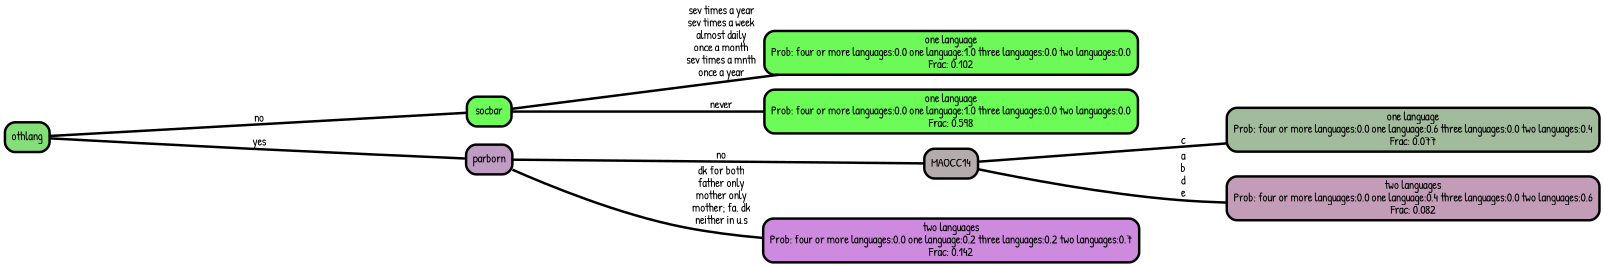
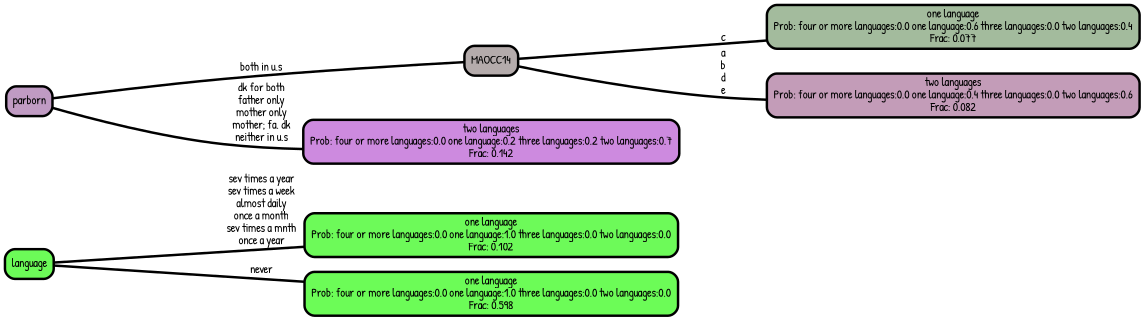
node "socbar": label "socbar" -> "language"
node "othlang": removed
edge "parborn" -- "MAOCC14": label " no" -> " both in u.s"
